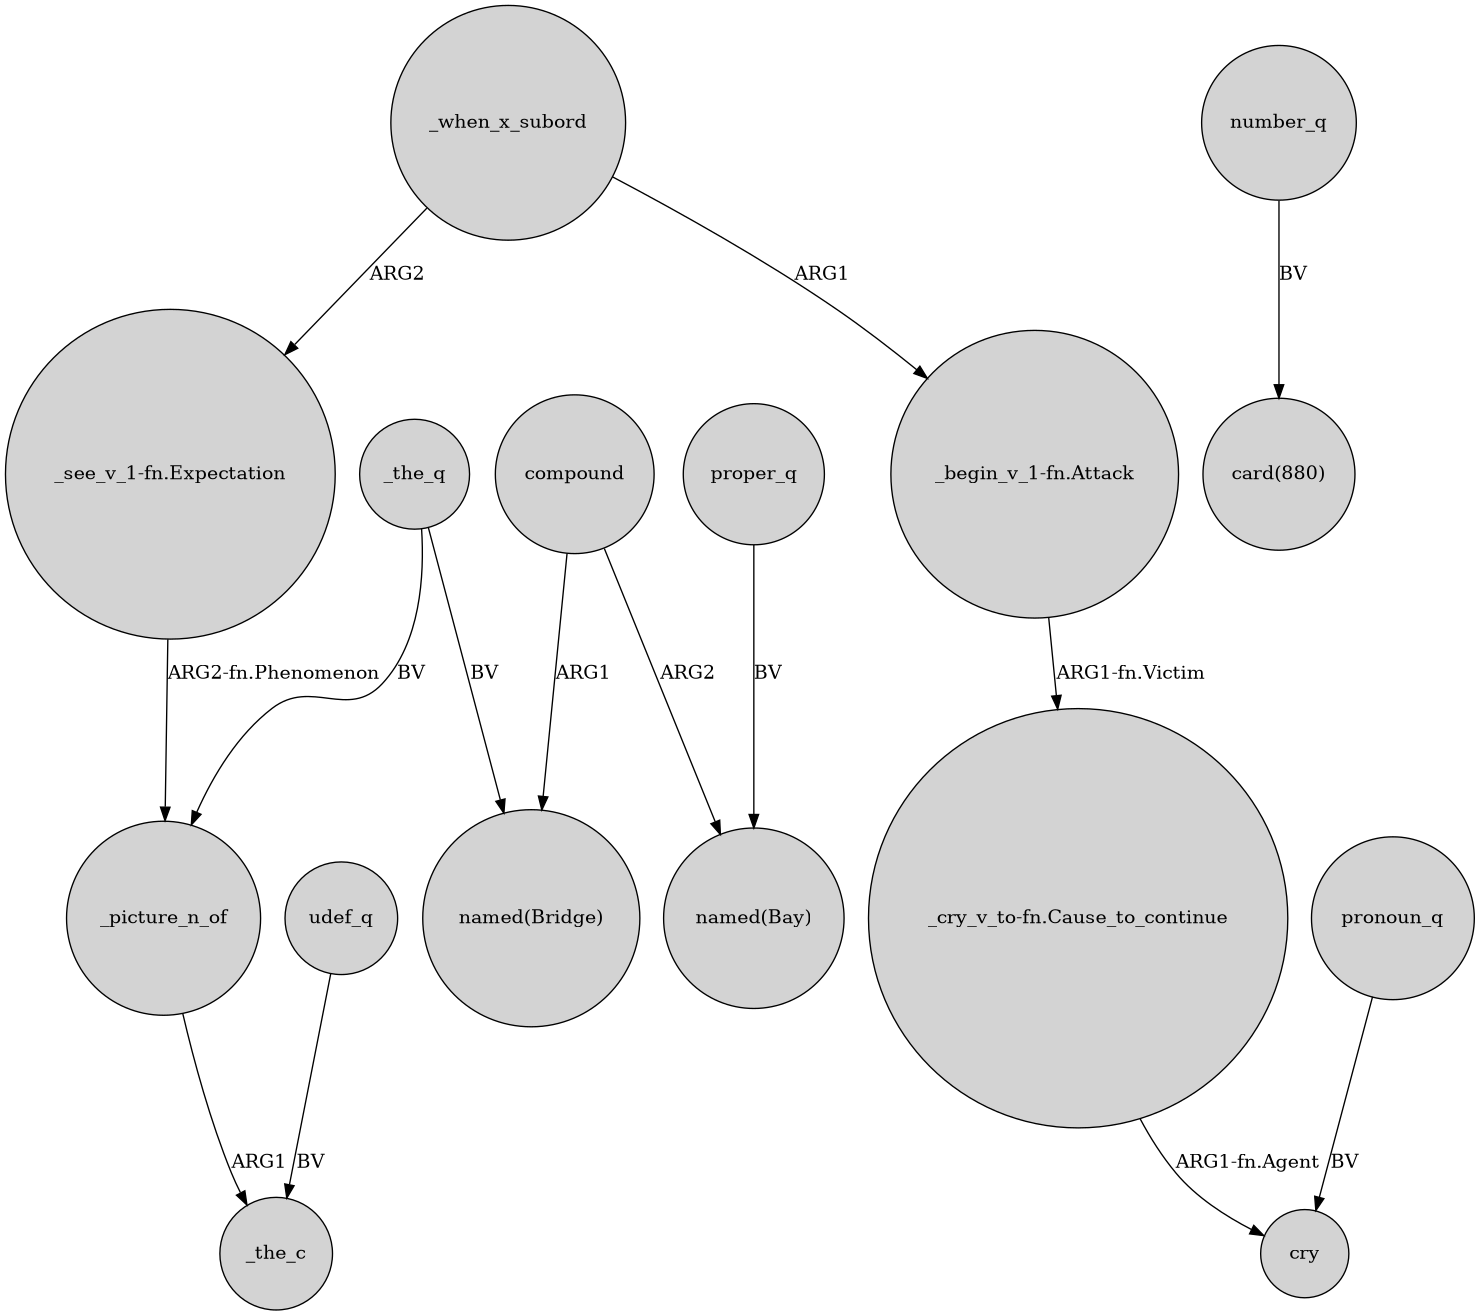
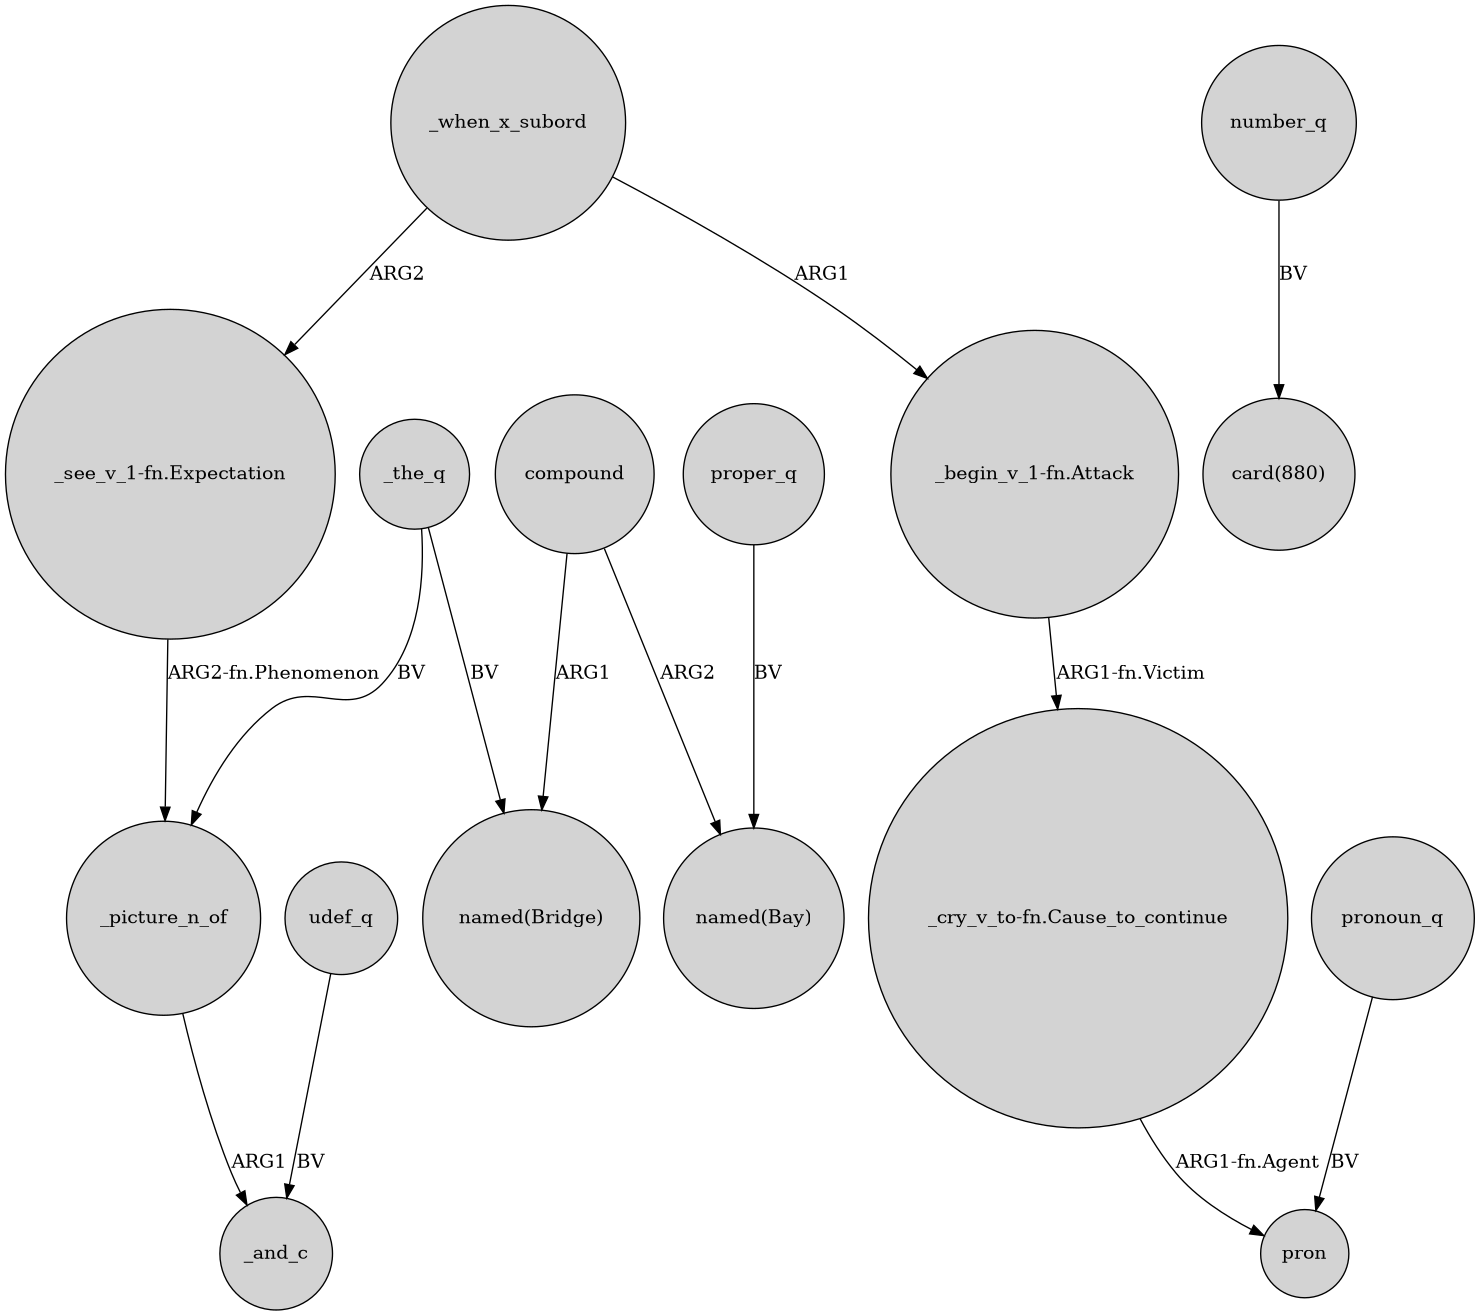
node "_the_c": label "_the_c" -> "_and_c"
node "cry": label "cry" -> "pron"
